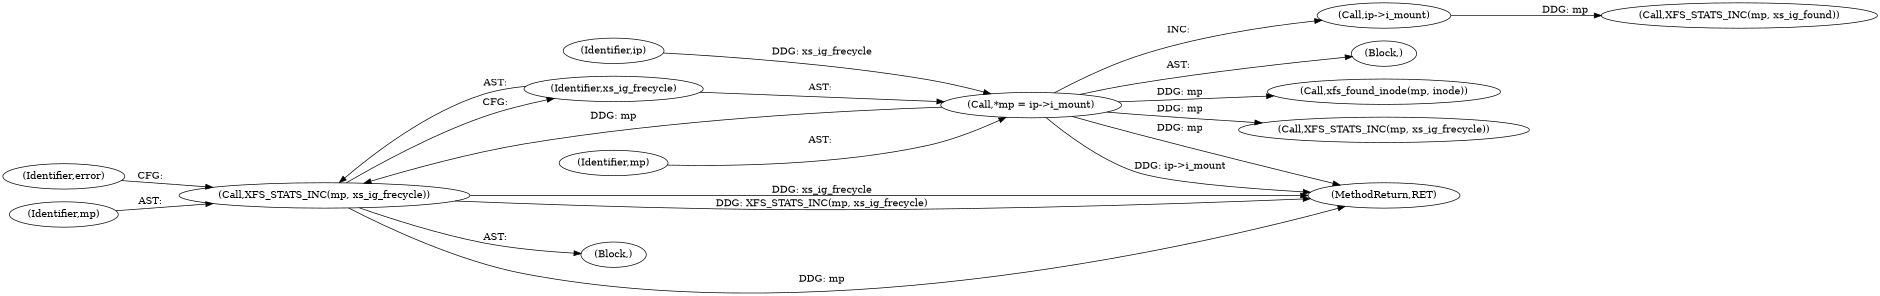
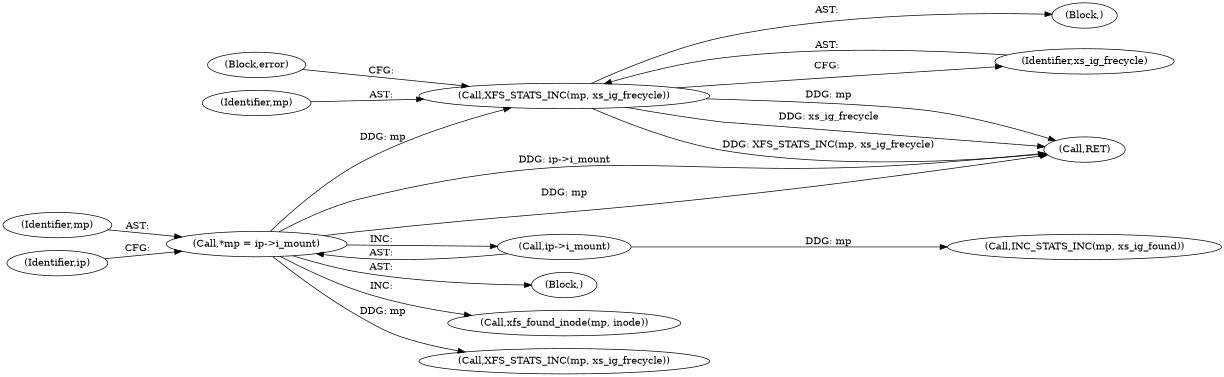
node "(Call,XFS_STATS_INC(mp, xs_ig_found))": label "(Call,XFS_STATS_INC(mp, xs_ig_found))" -> "(Call,INC_STATS_INC(mp, xs_ig_found))"
edge "(Identifier,ip)" -> "(Call,*mp = ip->i_mount)": label "DDG: xs_ig_frecycle" -> "CFG: "
edge "(Call,*mp = ip->i_mount)" -> "(Call,xfs_found_inode(mp, inode))": label "DDG: mp" -> "INC: "
edge "(Identifier,xs_ig_frecycle)" -> "(Call,*mp = ip->i_mount)": now "(Call,ip->i_mount)" -> "(Call,*mp = ip->i_mount)"
node "(Identifier,error)": label "(Identifier,error)" -> "(Block,error)"
node "(MethodReturn,RET)": label "(MethodReturn,RET)" -> "(Call,RET)"
